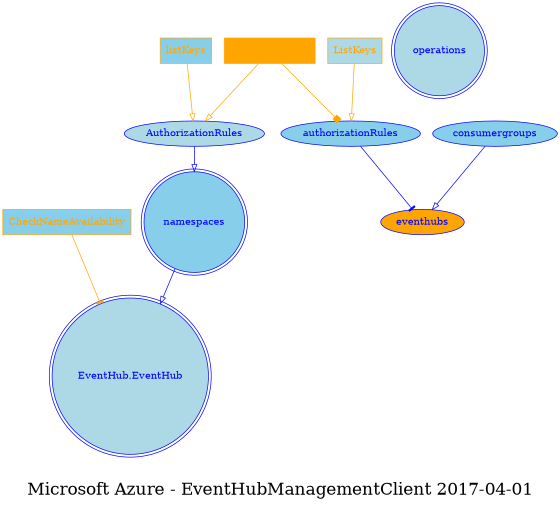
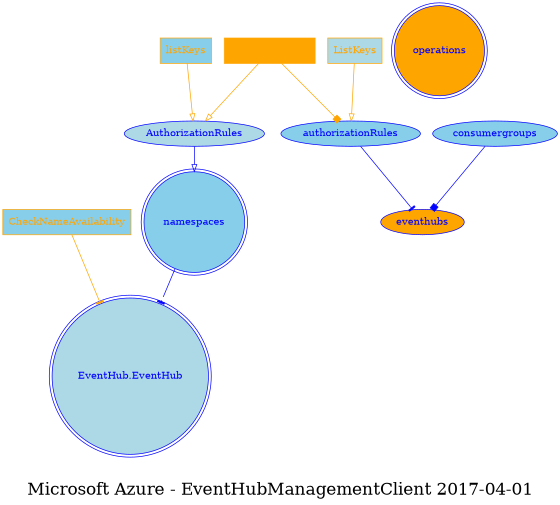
node "operations": fillcolor lightblue -> orange
edge "consumergroups" -> "eventhubs": arrowhead onormal -> box
edge "namespaces" -> "EventHub.EventHub": arrowhead onormal -> tee
